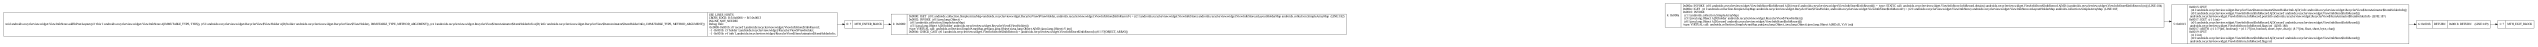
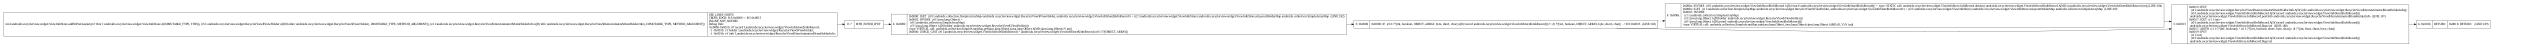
node "0: ?": text "MTH_ENTER_BLOCK" -> "MTH_ENTER_IPUT"
node "3: 0x0008": added
node "1: ?": removed
